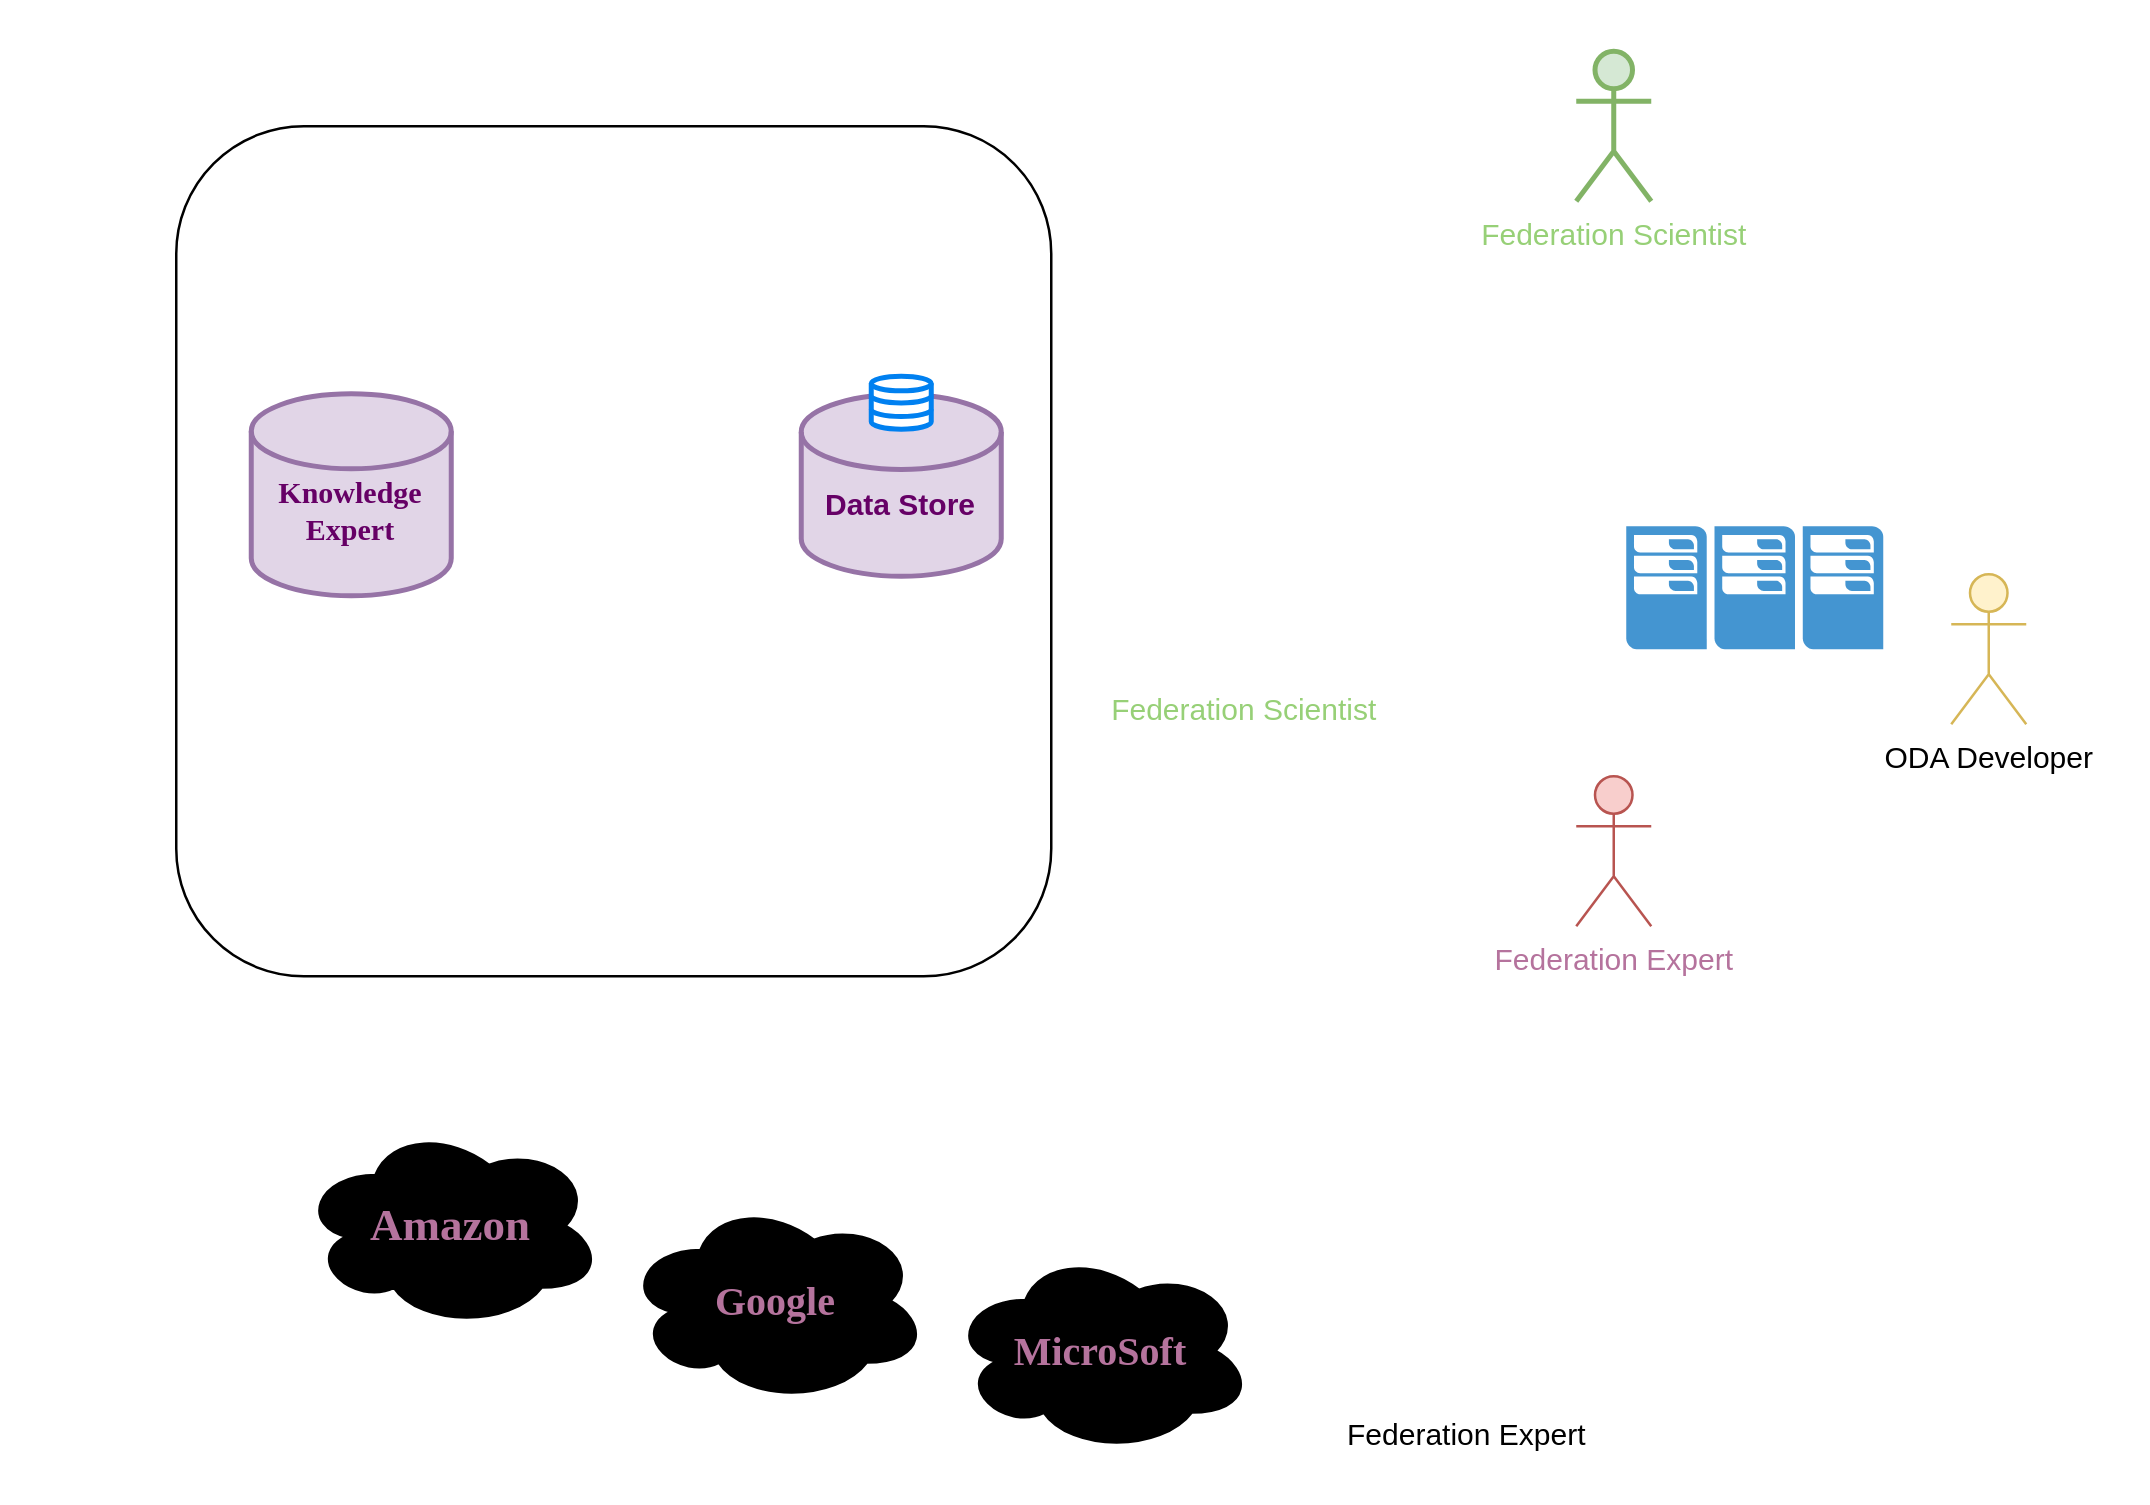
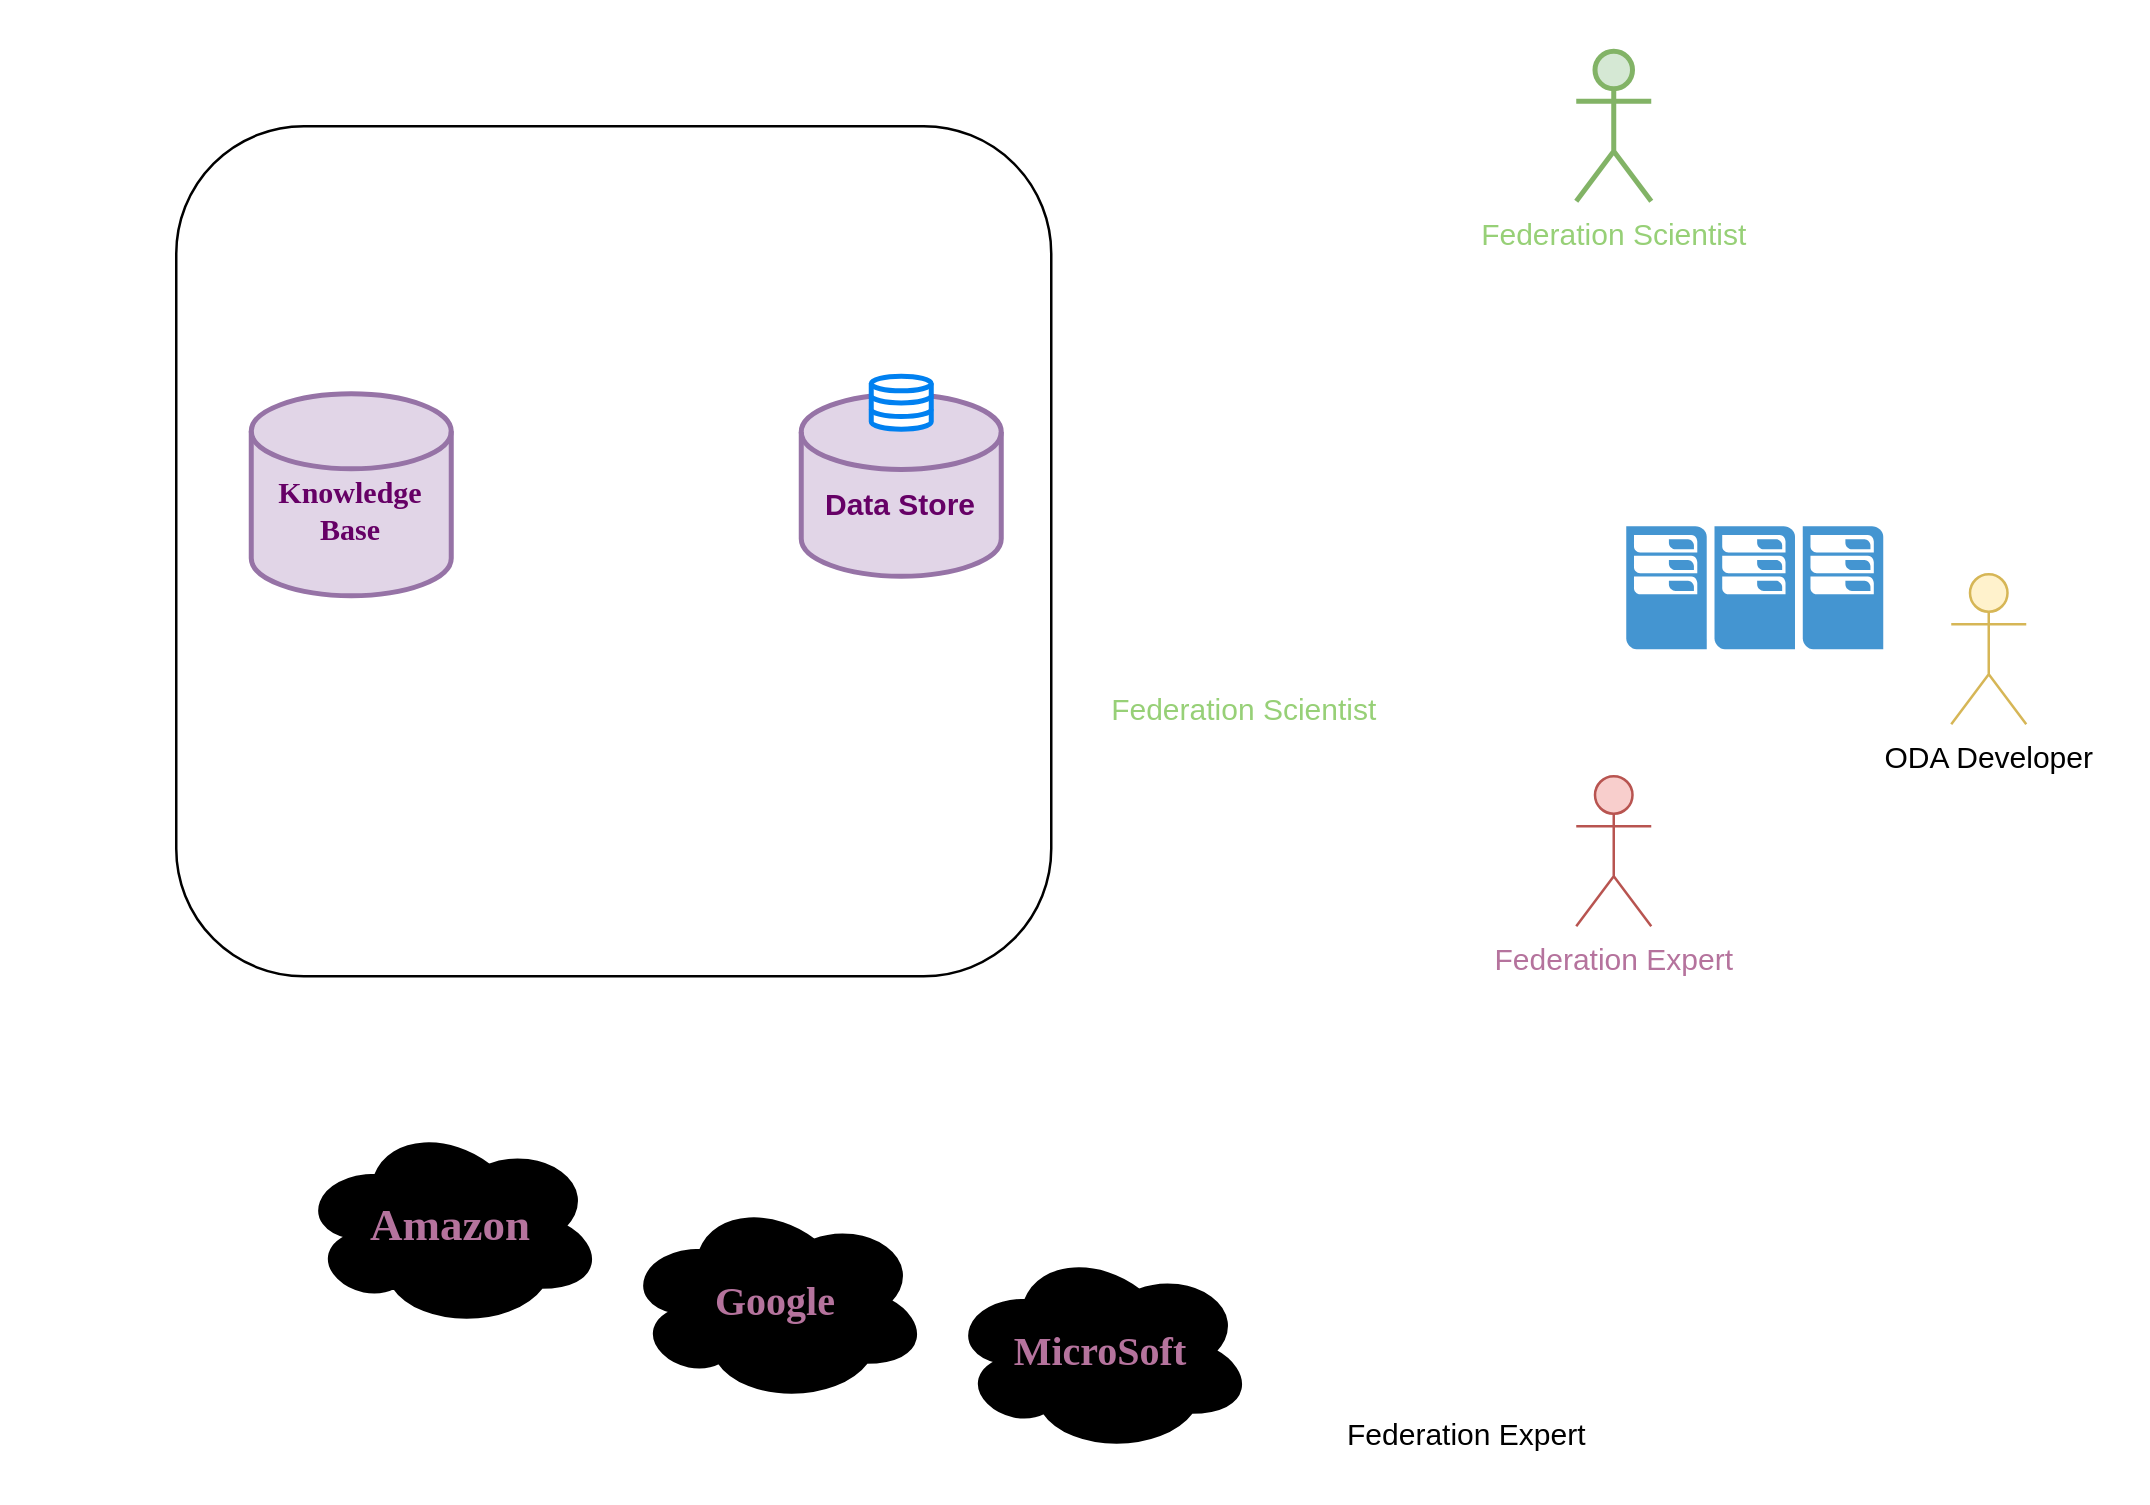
node "Knowledge Expert": label "Knowledge Expert" -> "Knowledge Base"
